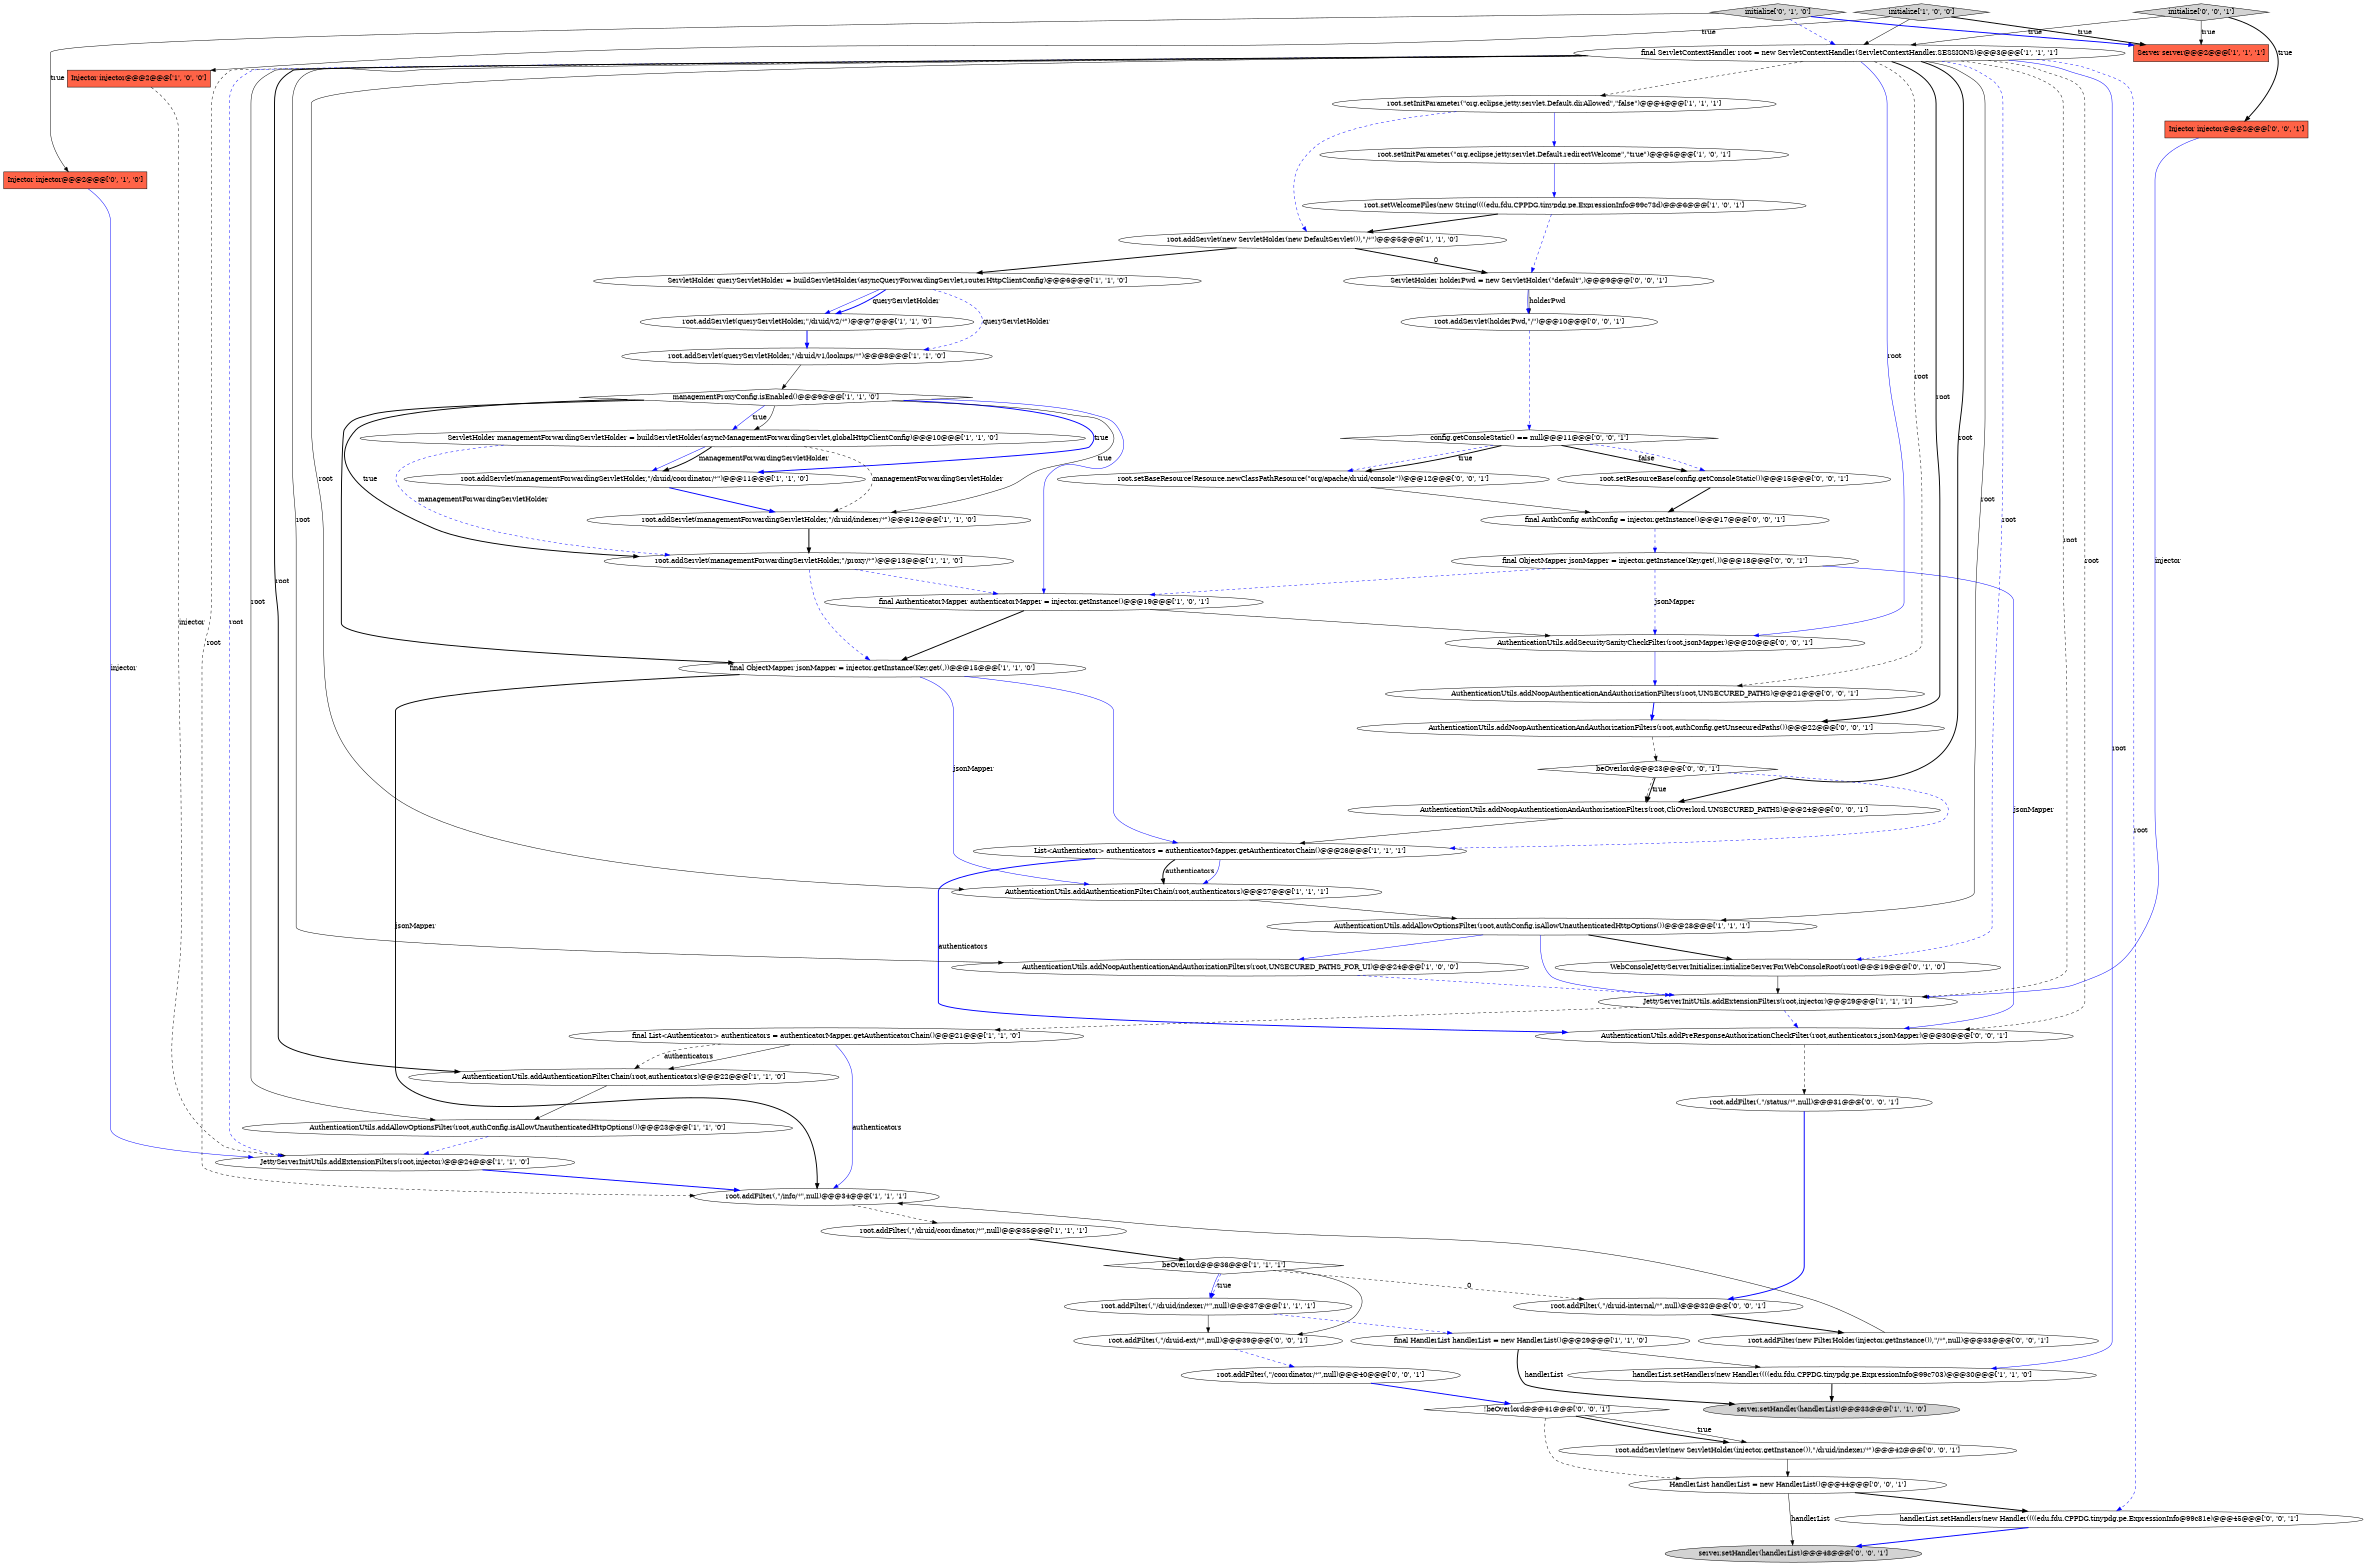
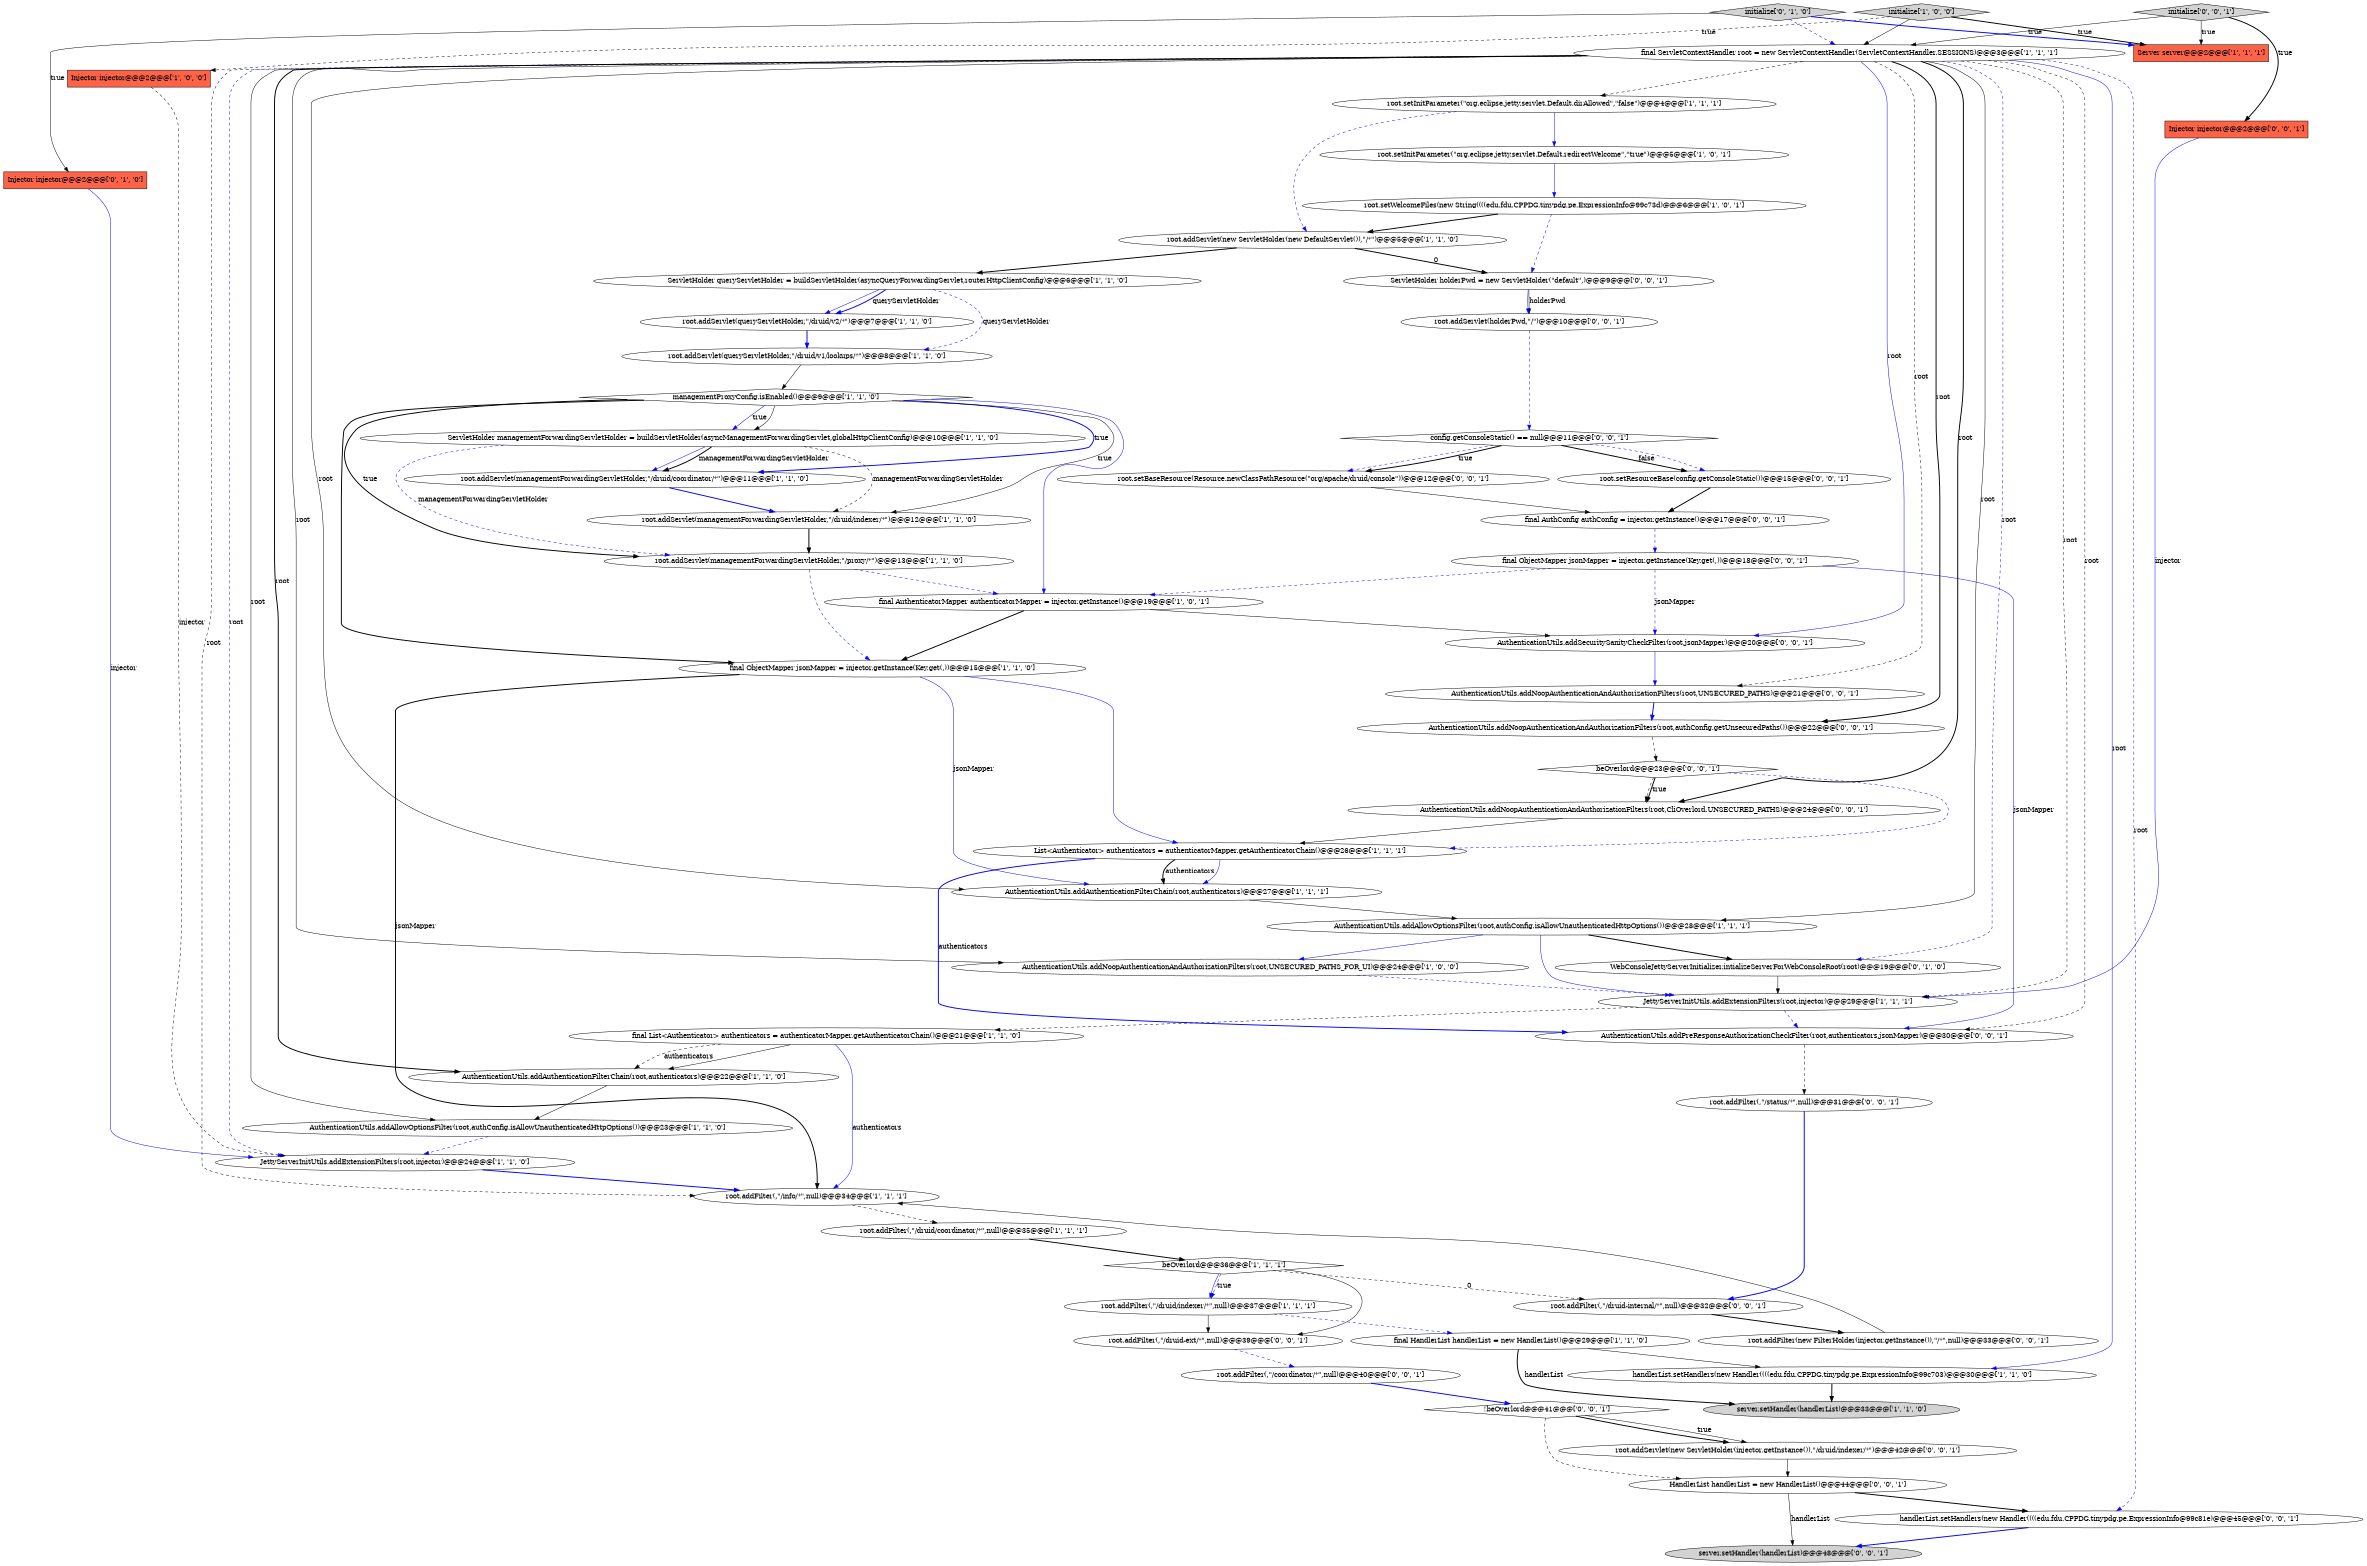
edge "initialize['1', '0', '0']" -> "Injector injector@@@2@@@['1', '0', '0']": style solid -> dashed
